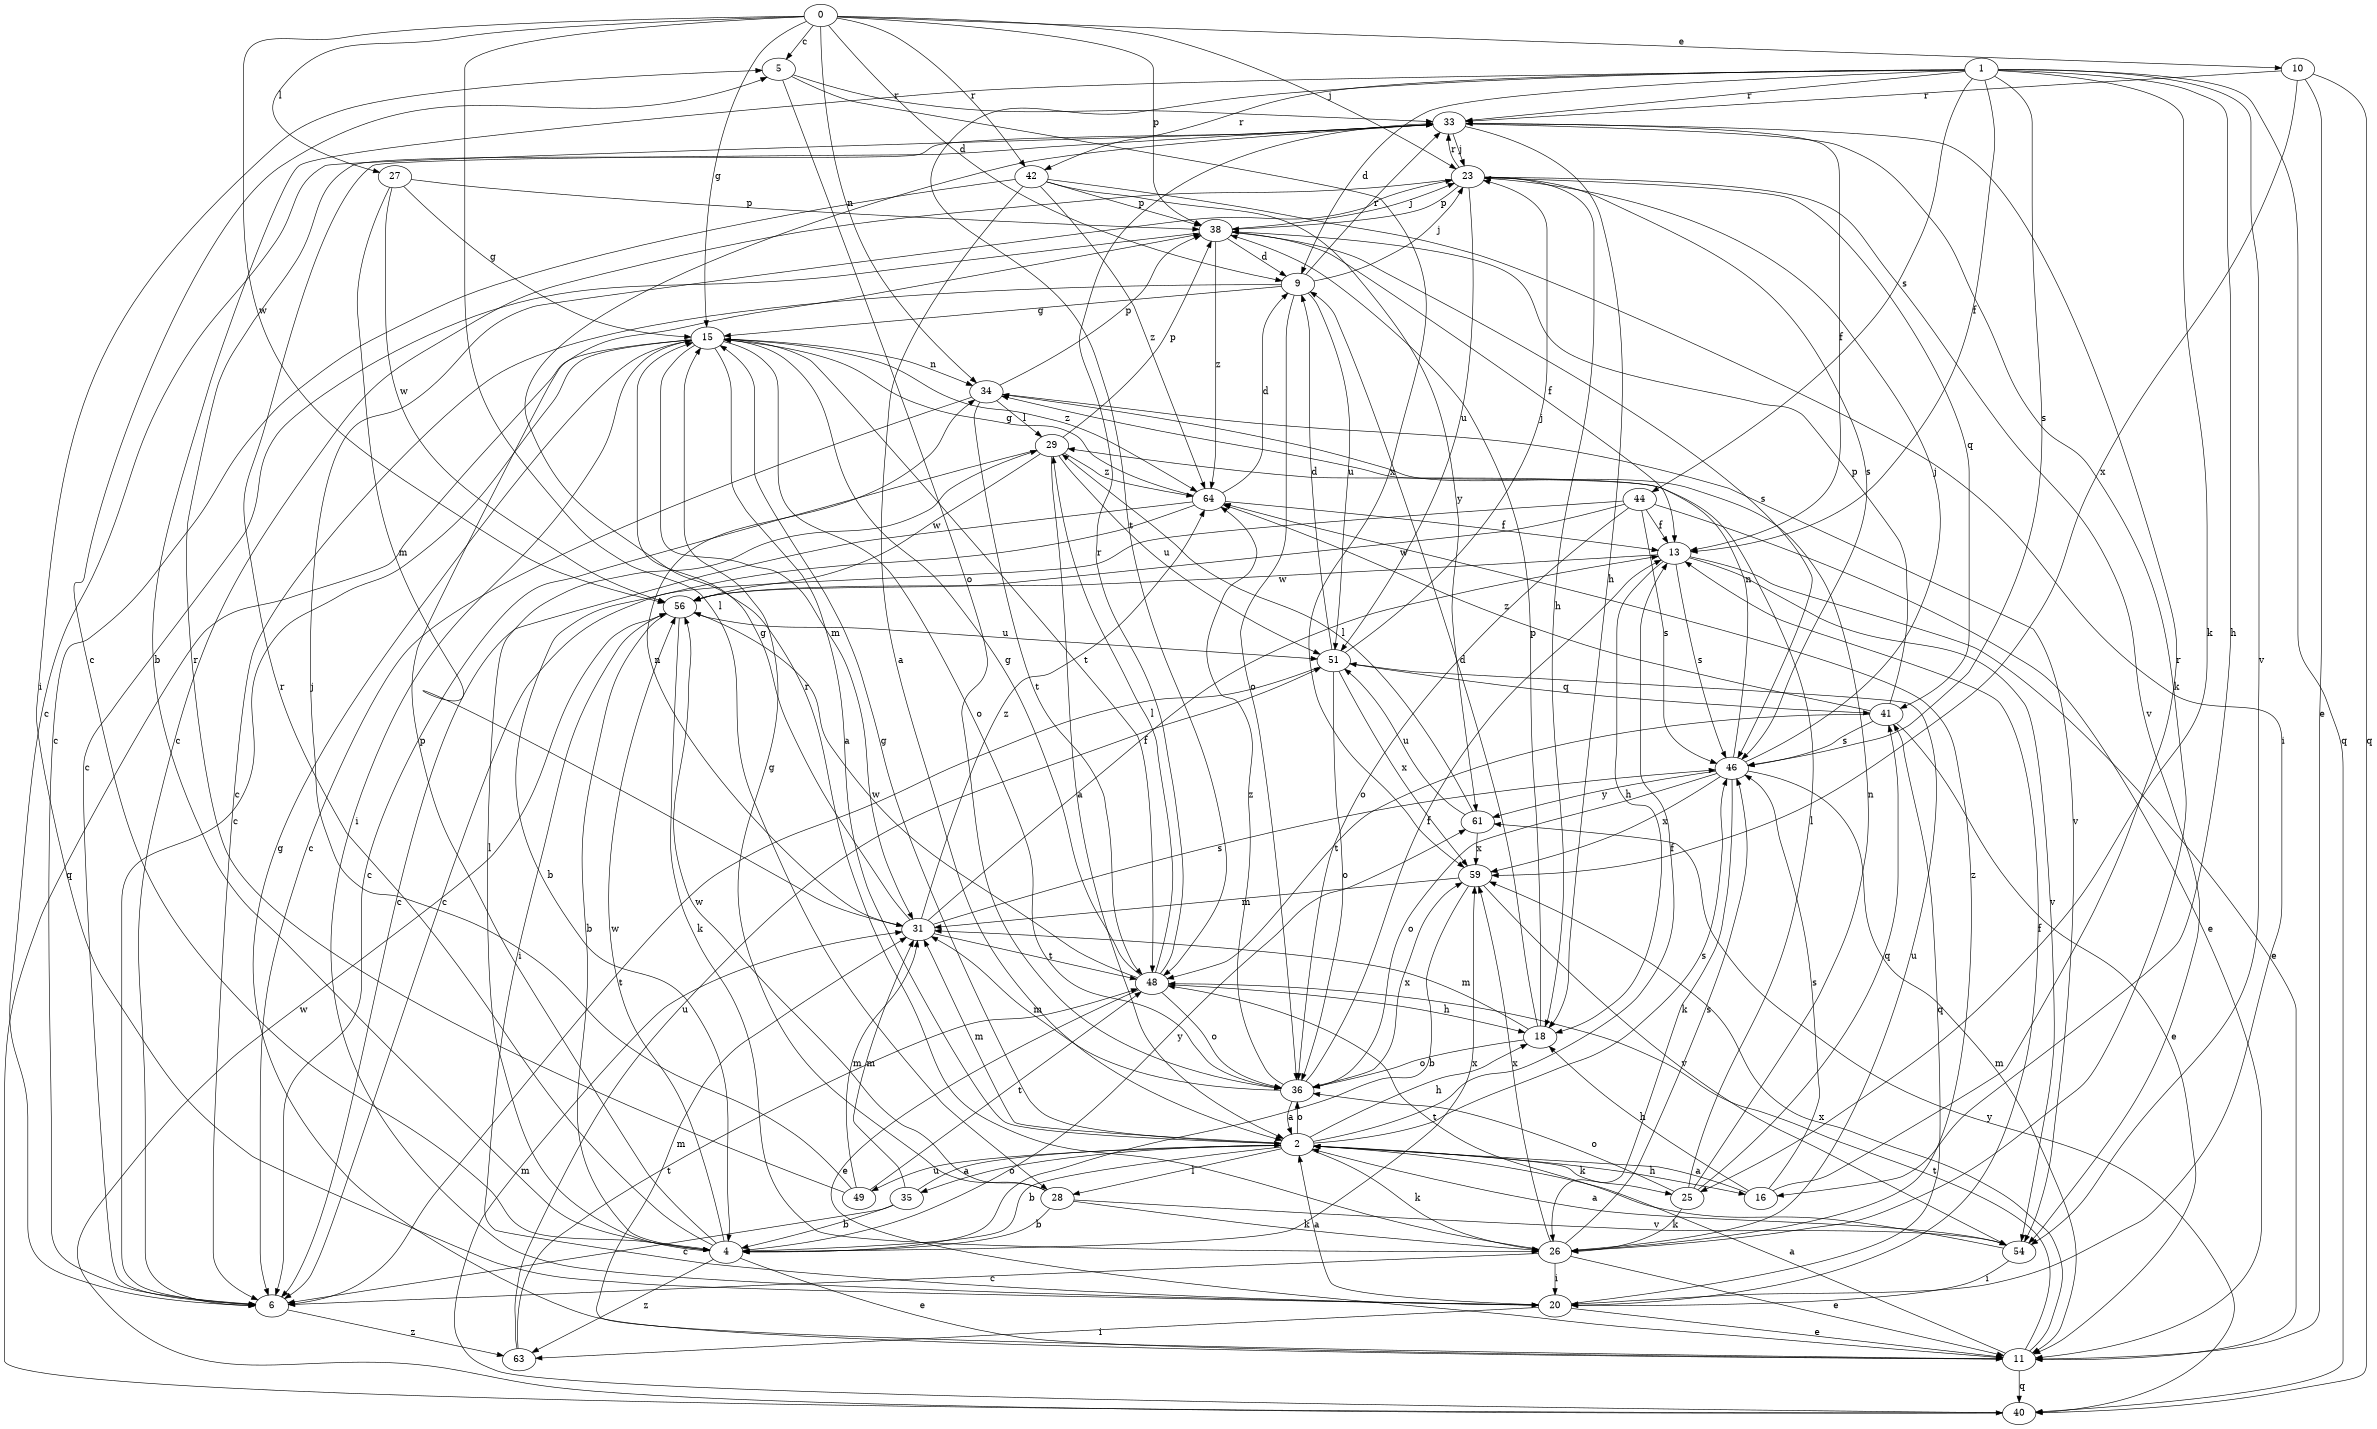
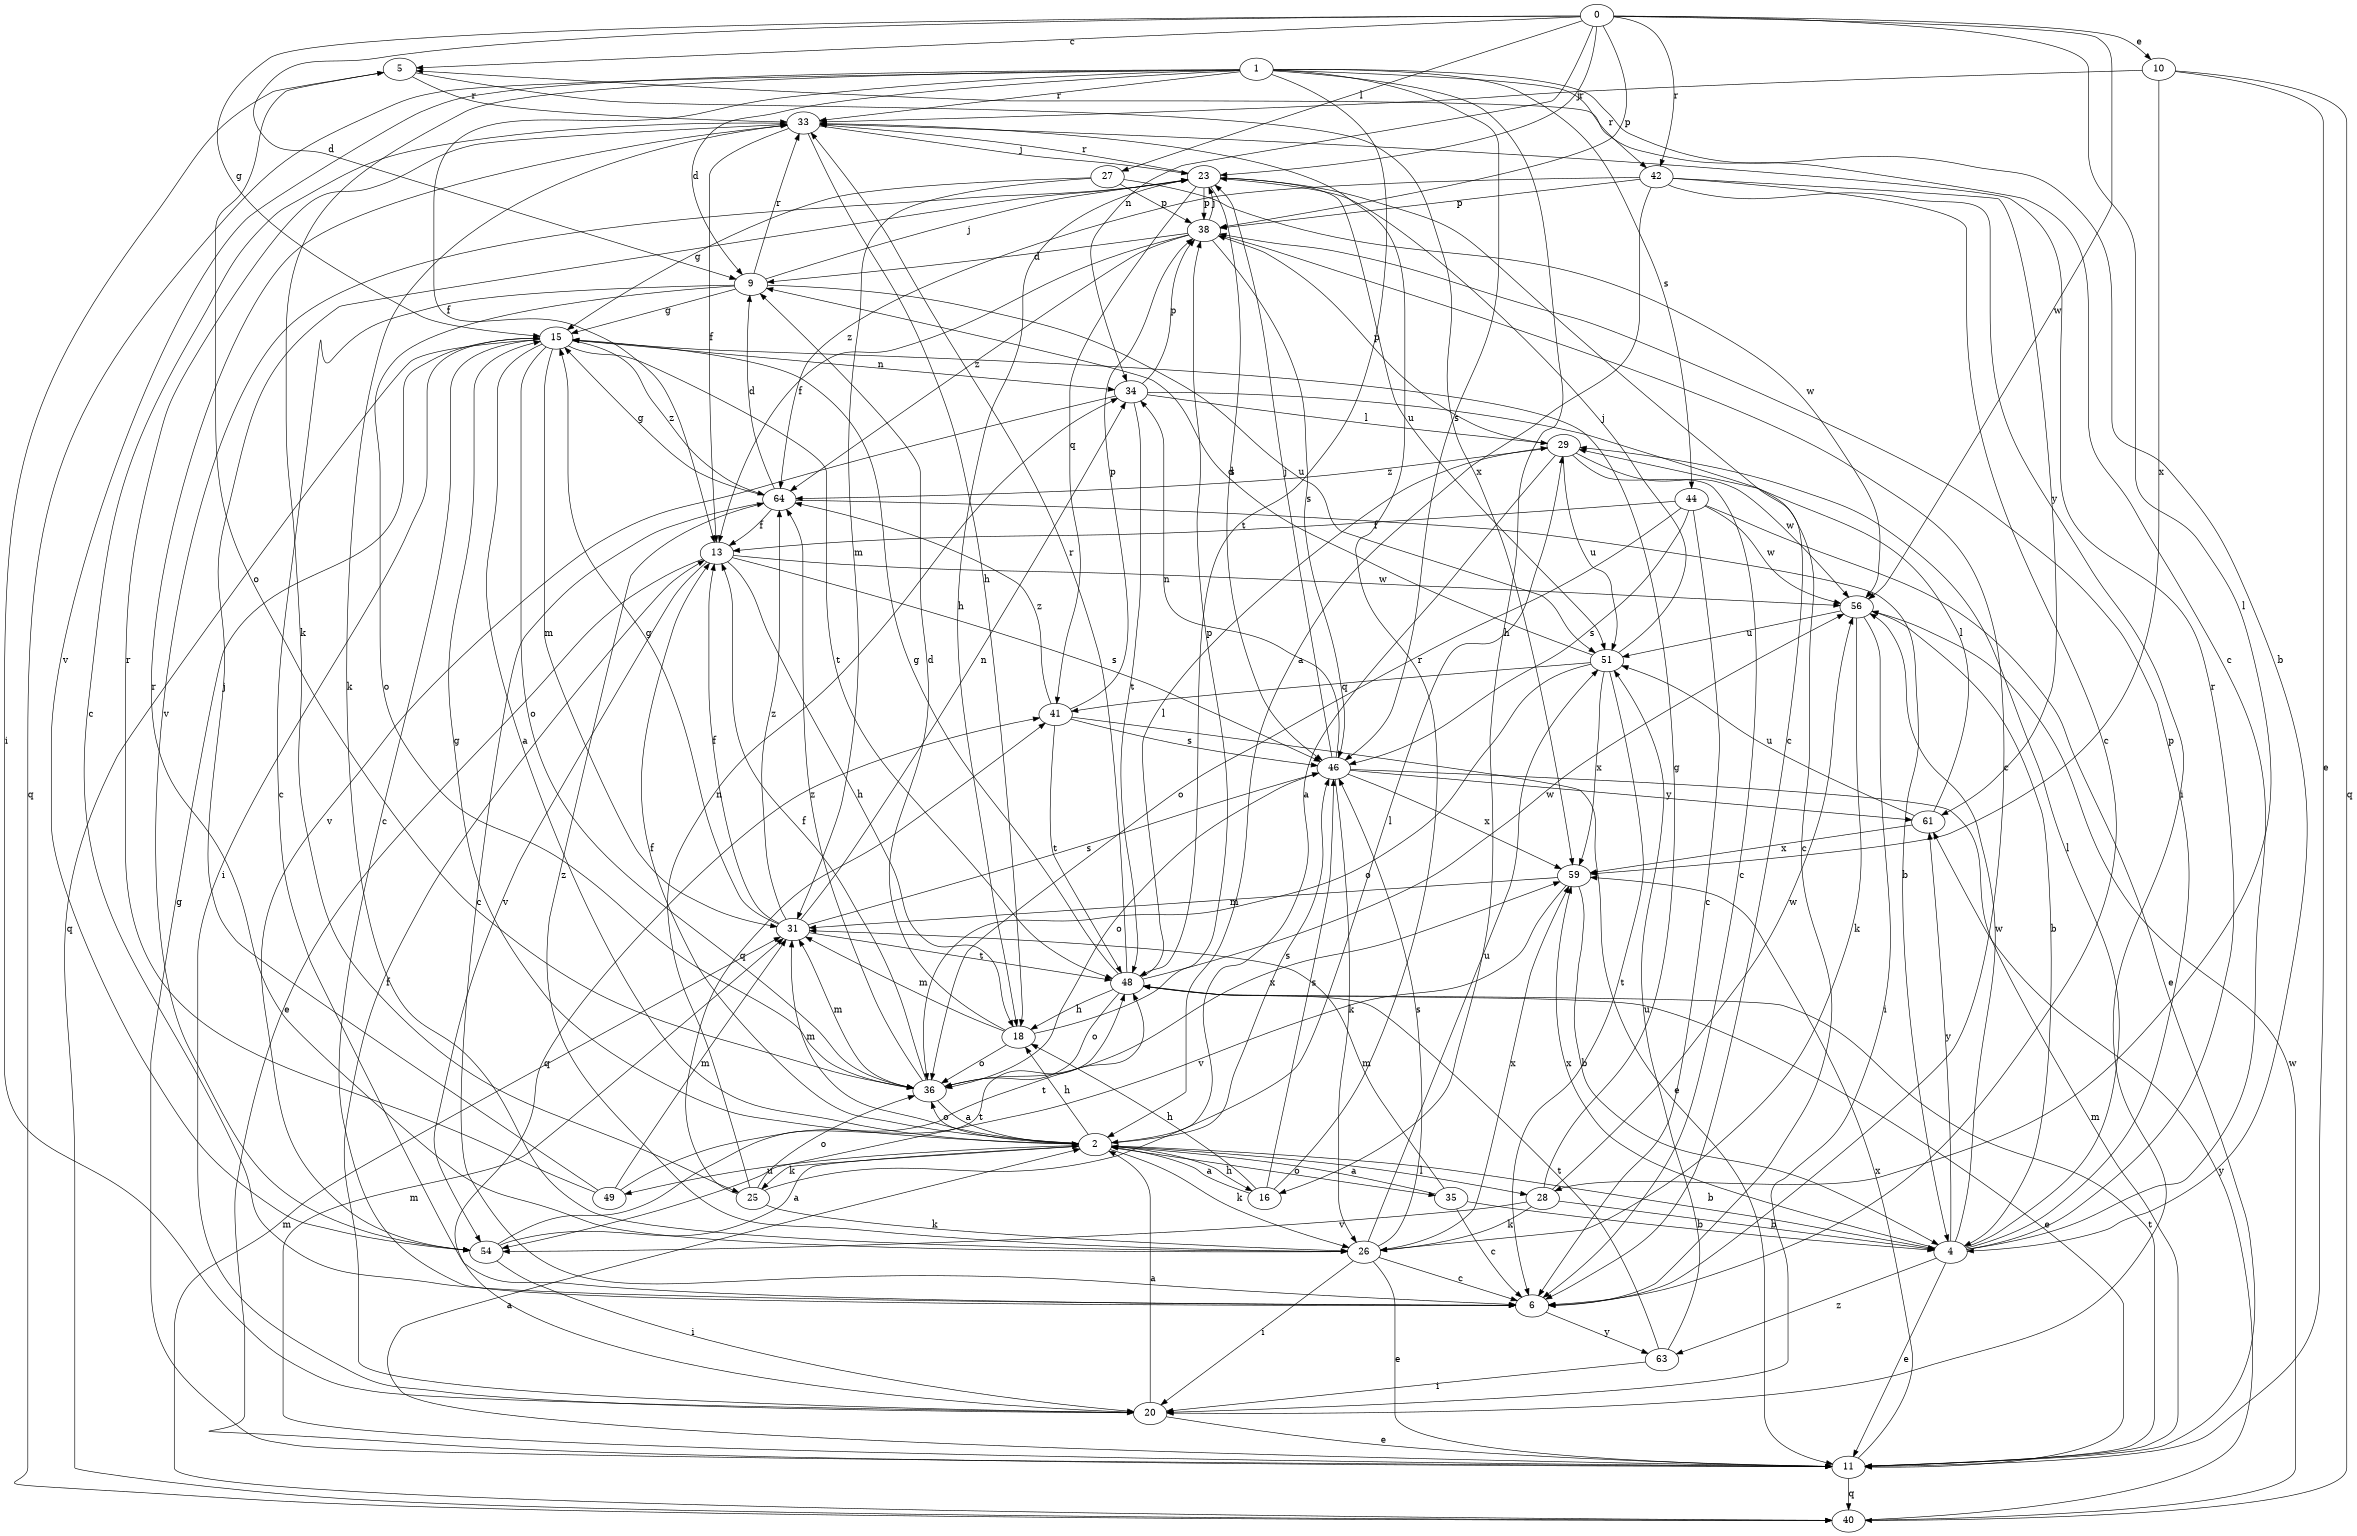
edge "6" -> "63": label "z" -> "y"
edge "20" -> "63": reversed
